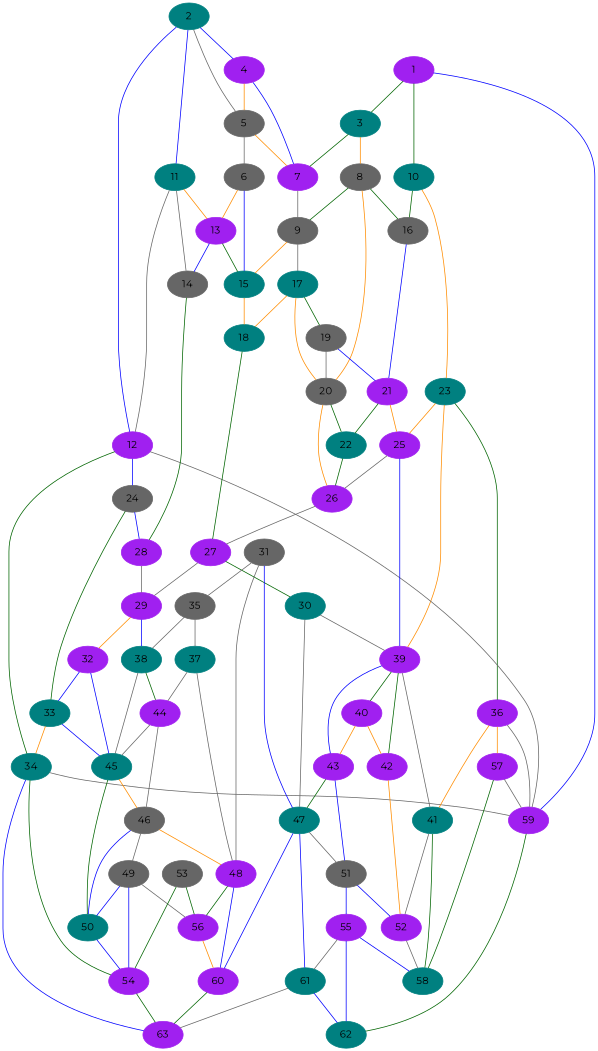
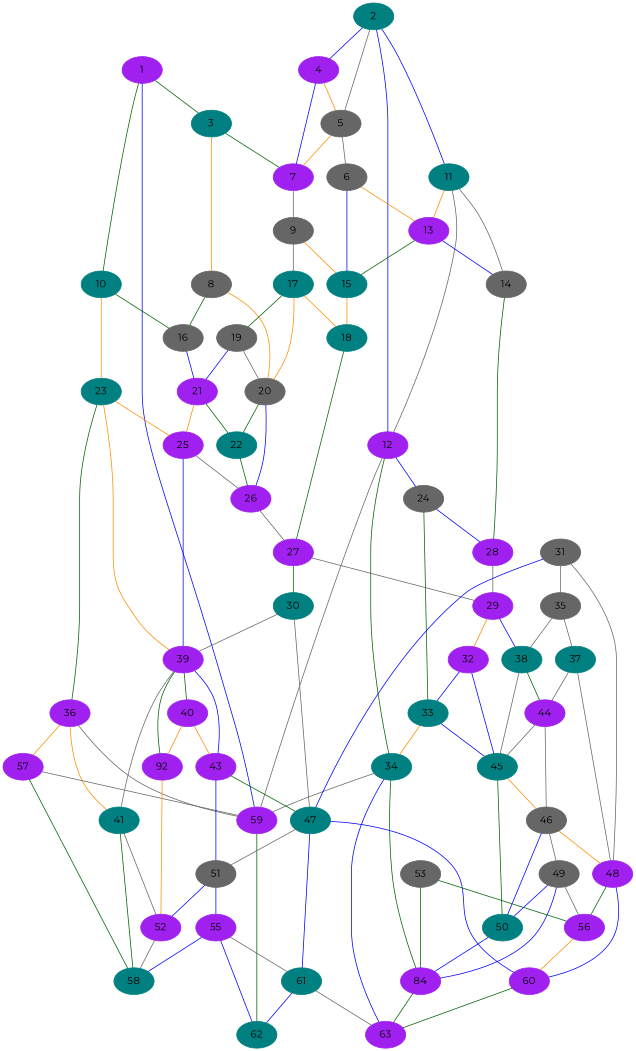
edge "8" -- "9": removed
edge "20" -- "26": color darkorange -> blue
node "42": label "42" -> "92"
node "54": label "54" -> "84"
